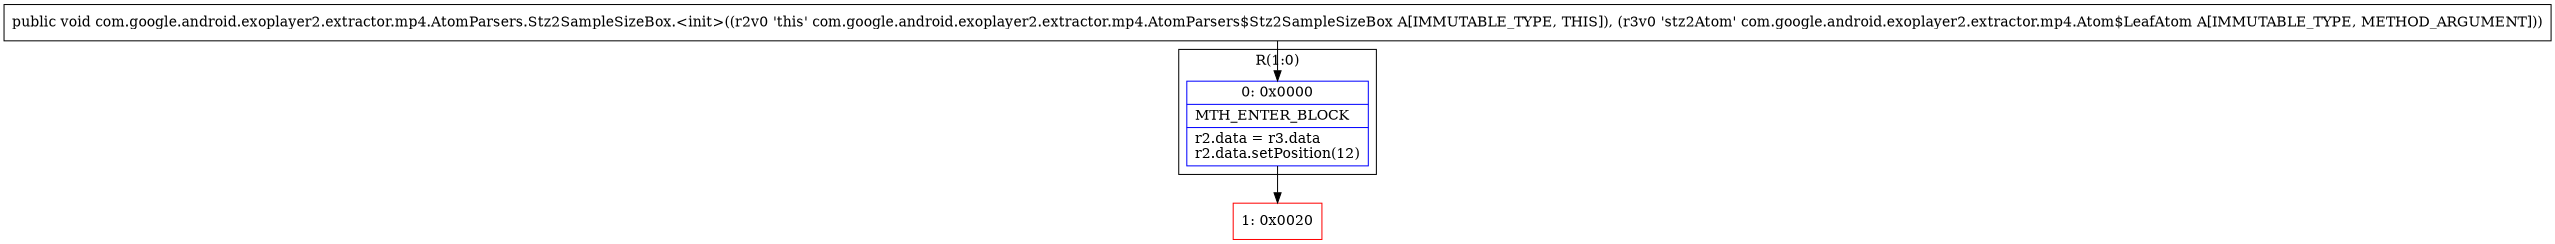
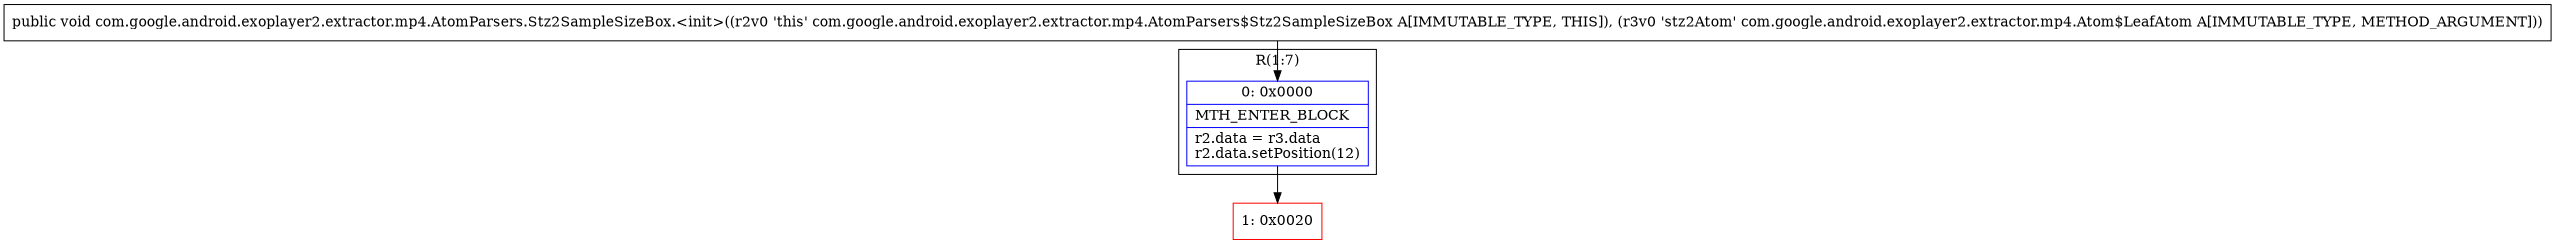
cluster "R(1:0)": label "R(1:0)" -> "R(1:7)"
